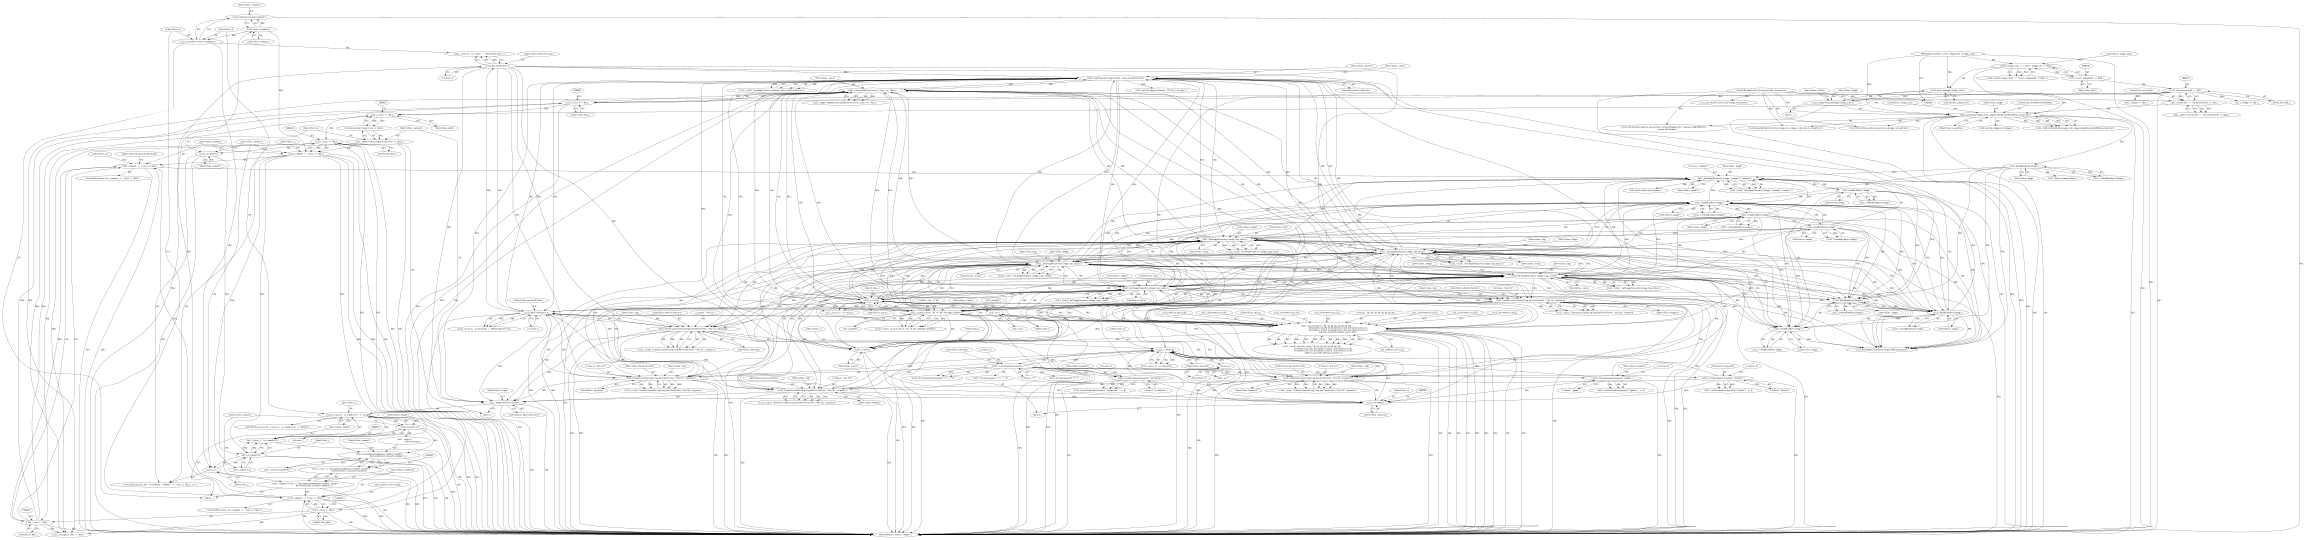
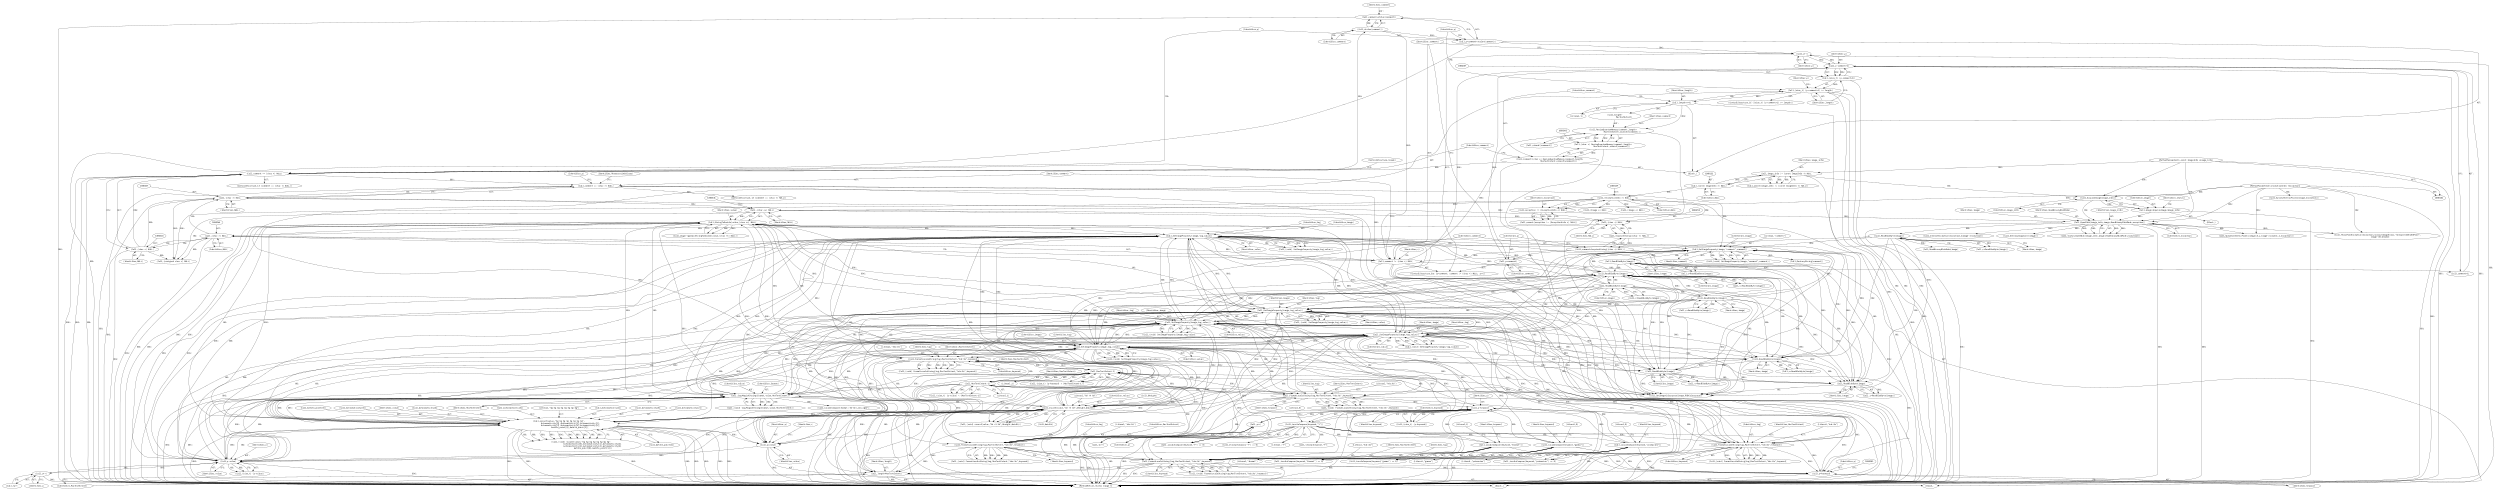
edge "(Call,p=comment+strlen(comment))" -> "(Call,(size_t) (p-value) < (MaxTextExtent-1))": now "(Call,p=comment+strlen(comment))" -> "(MethodReturn,static Image *)"
edge "(MethodParameterIn,ExceptionInfo *exception)" -> "(Call,InheritException(exception,&image->exception))": now "(MethodParameterIn,ExceptionInfo *exception)" -> "(Call,AcquireImage(image_info))"
node "(Call,DestroyImage(image))": label "(Call,DestroyImage(image))" -> "(Call,ReadBinaryBlobMode(image))"
